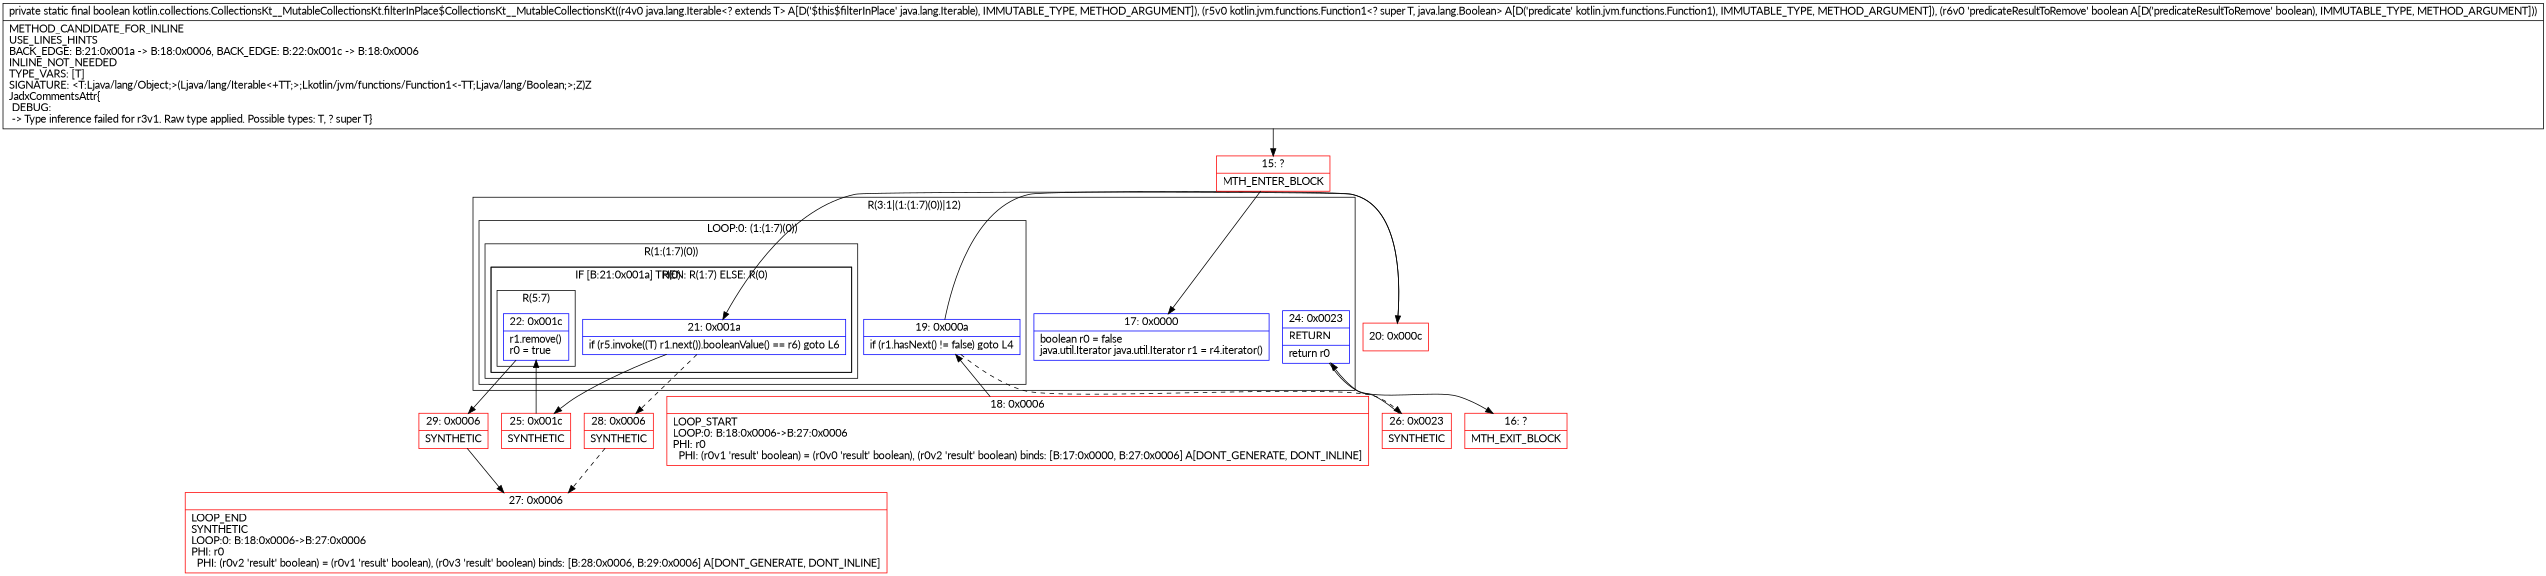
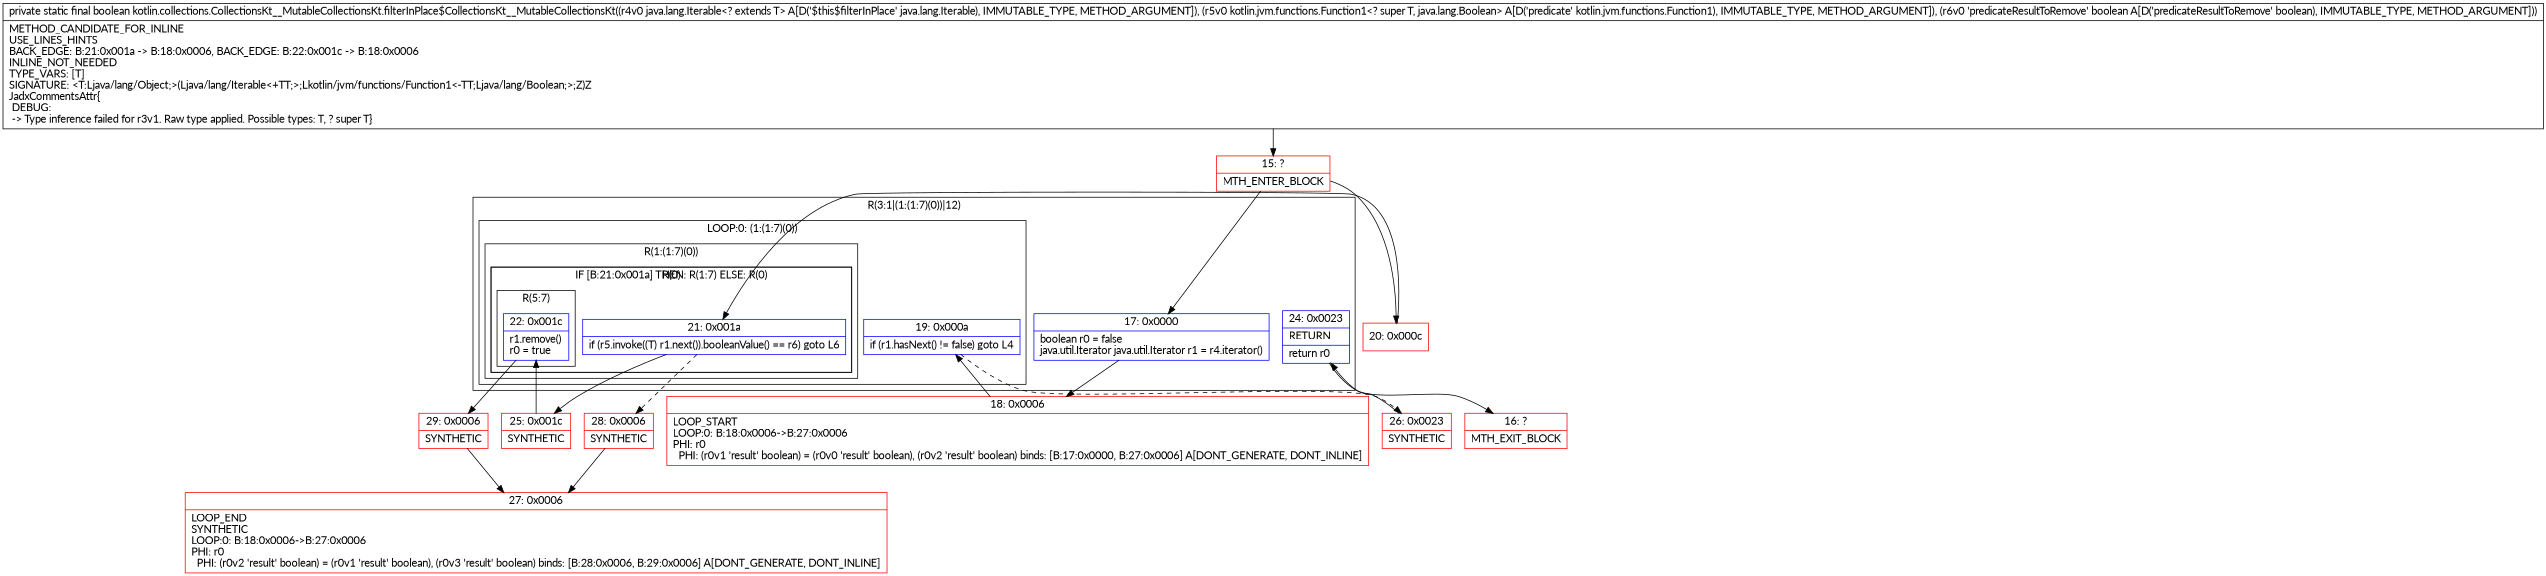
edge "19: 0x000a" -> "20: 0x000c": now "15: ?" -> "20: 0x000c"
edge "17: 0x0000" -> "18: 0x0006": added
edge "28: 0x0006" -> "27: 0x0006": style dashed -> solid
